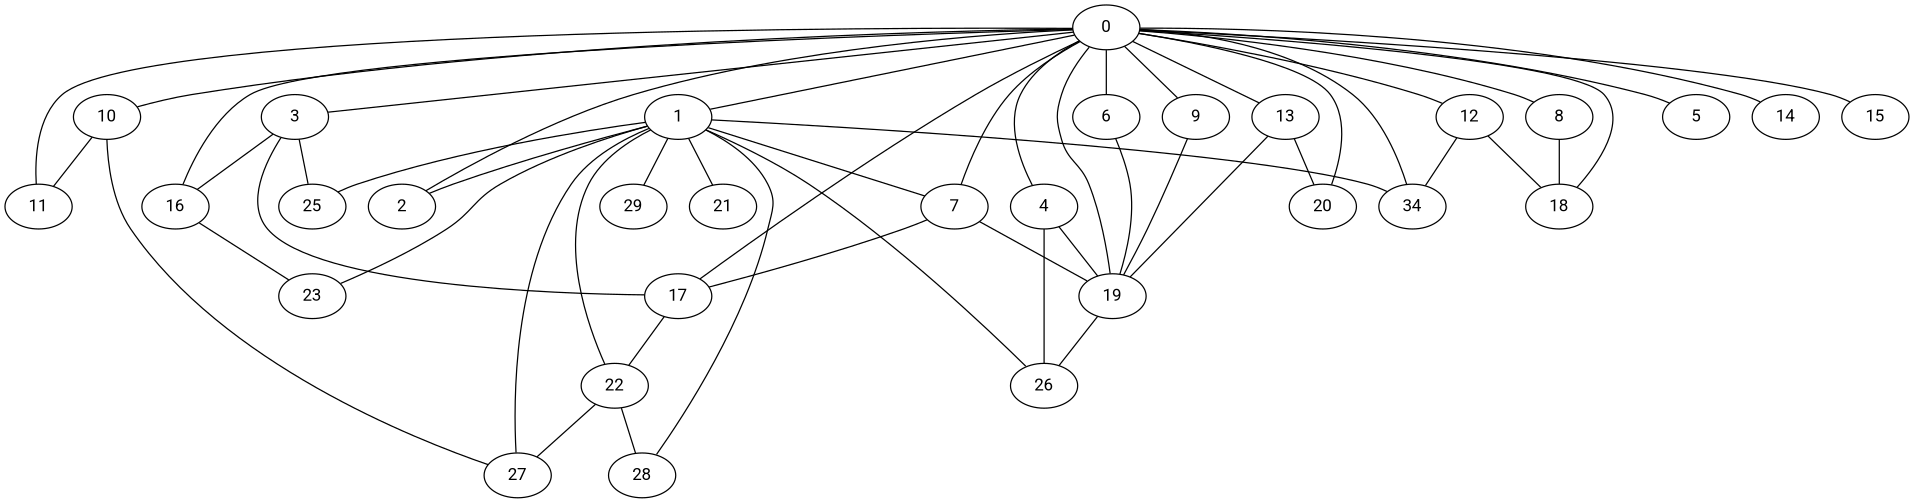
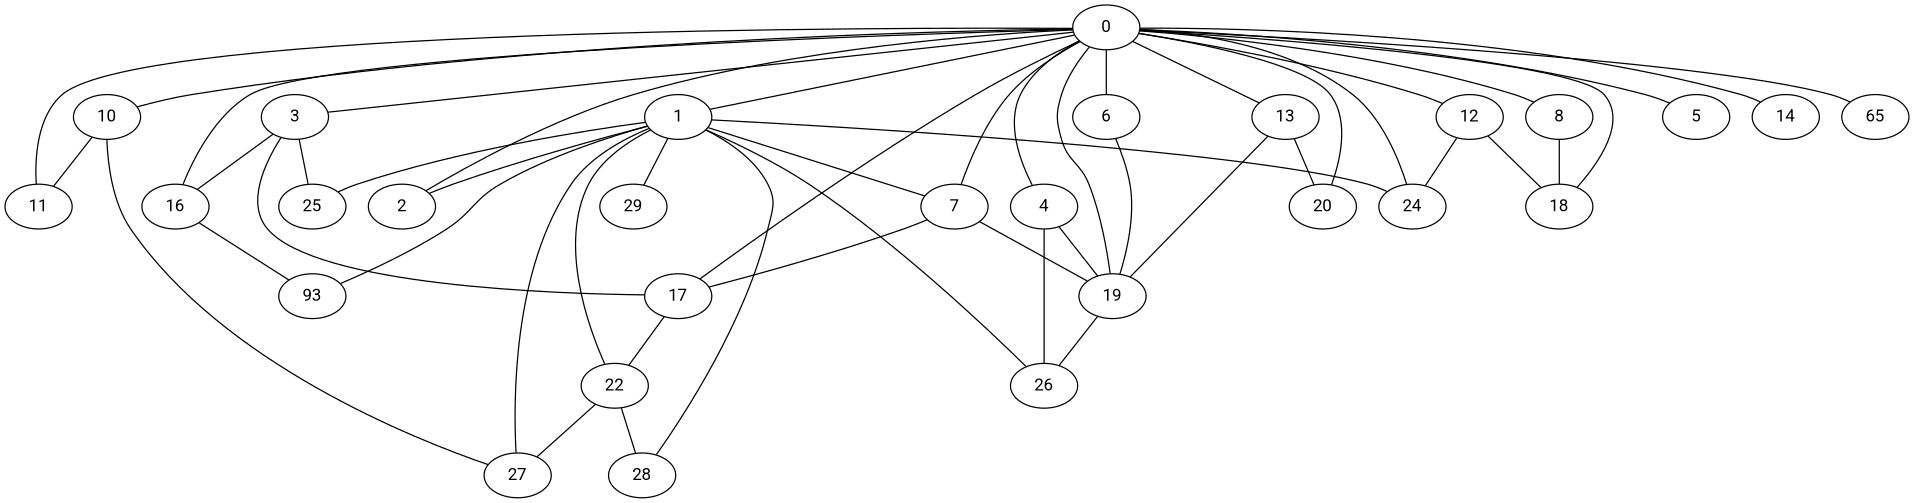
node "9": removed
node "15": label "15" -> "65"
node "21": removed
node "34": label "34" -> "24"
node "23": label "23" -> "93"
